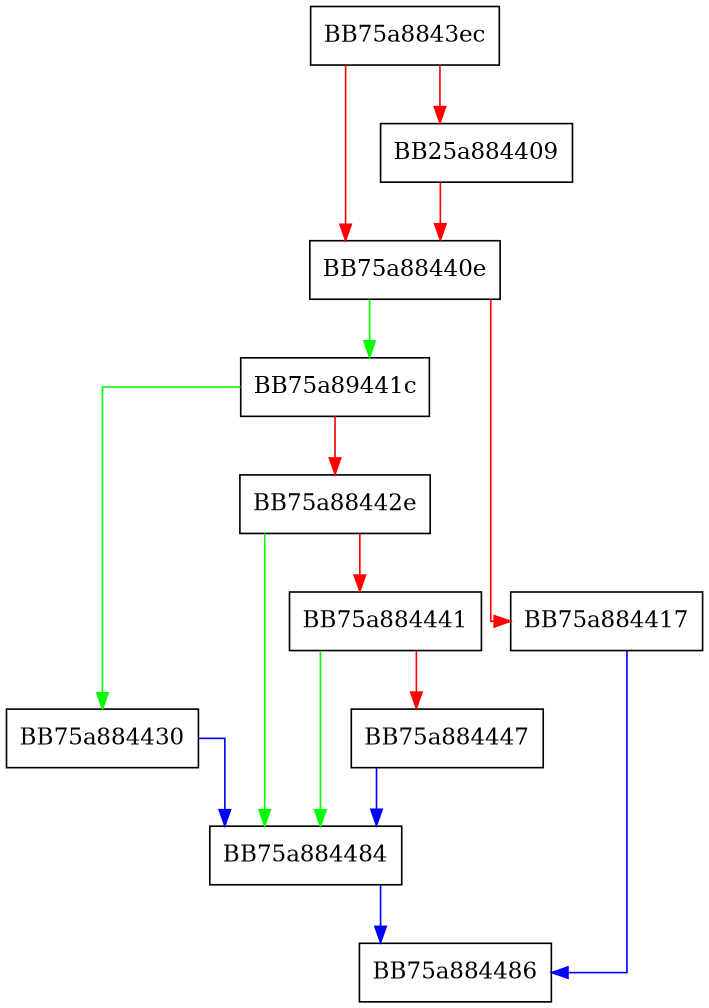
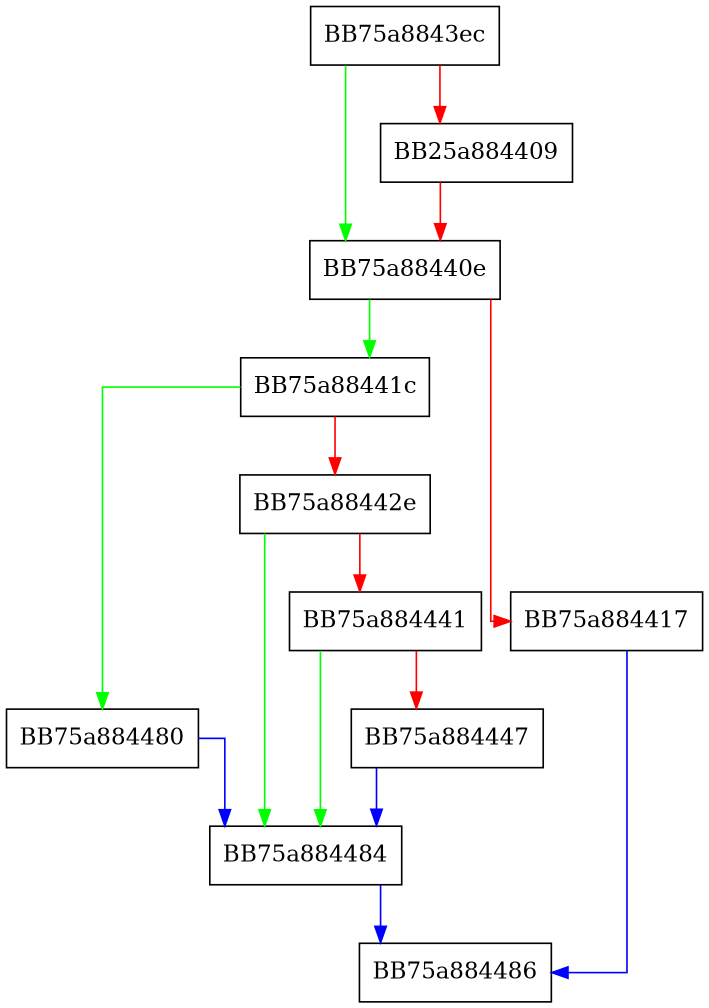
edge "BB75a8843ec" -> "BB75a88440e": color red -> green
node "BB75a89441c": label "BB75a89441c" -> "BB75a88441c"
node "BB75a884430": label "BB75a884430" -> "BB75a884480"
